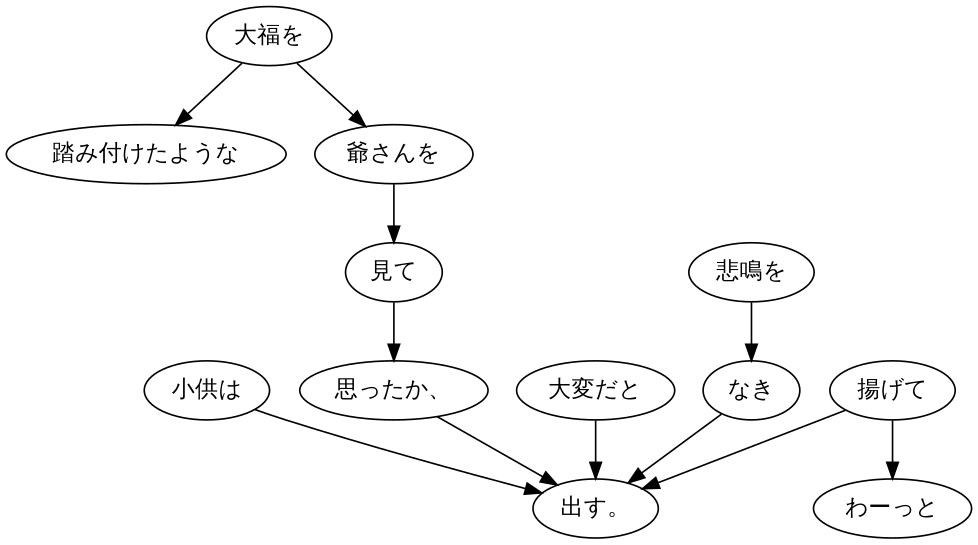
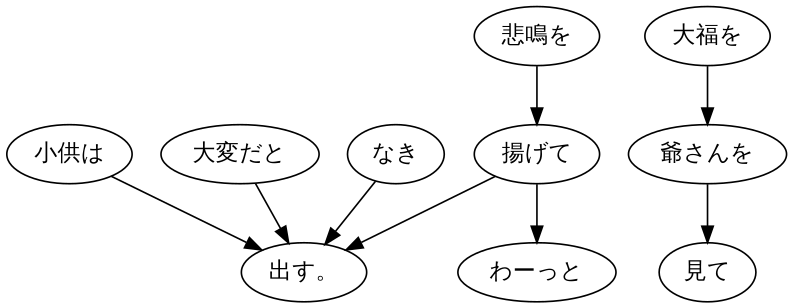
node "踏み付けたような": removed
edge "悲鳴を" -> "なき": now "悲鳴を" -> "揚げて"
node "思ったか、": removed
